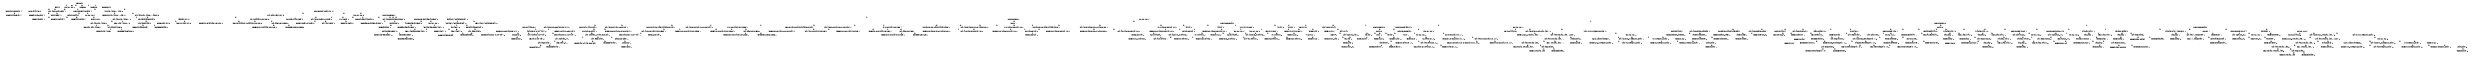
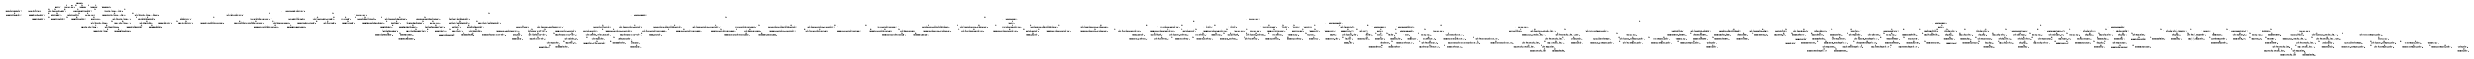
edge "(flush,out.flush())" -> "(IDENTIFIER,out,out.write(sb.toString().getBytes()))": now "(write,out.write(sb.toString().getBytes()))" -> "(IDENTIFIER,out,out.write(sb.toString().getBytes()))"
edge "(IDENTIFIER,p,p.waitFor())" -> "(IDENTIFIER,result,int result = -99)": now "(<operator>.assignment,int result = -99)" -> "(IDENTIFIER,result,int result = -99)"
